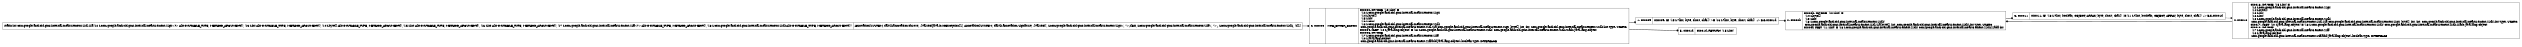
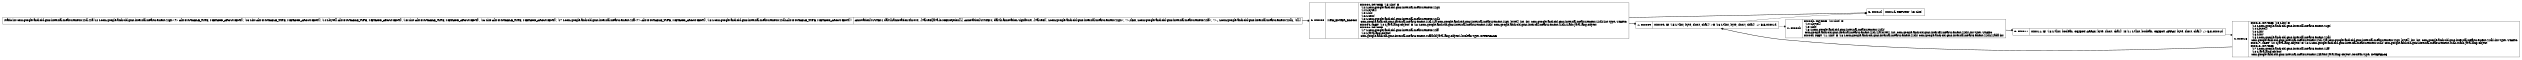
edge "1: 0x0009" -> "5: 0x001d": added
edge "1: 0x0009" -> "2: 0x000b": style bold -> solid
edge "4: 0x0013" -> "2: 0x000b": now "4: 0x0013" -> "1: 0x0009"
